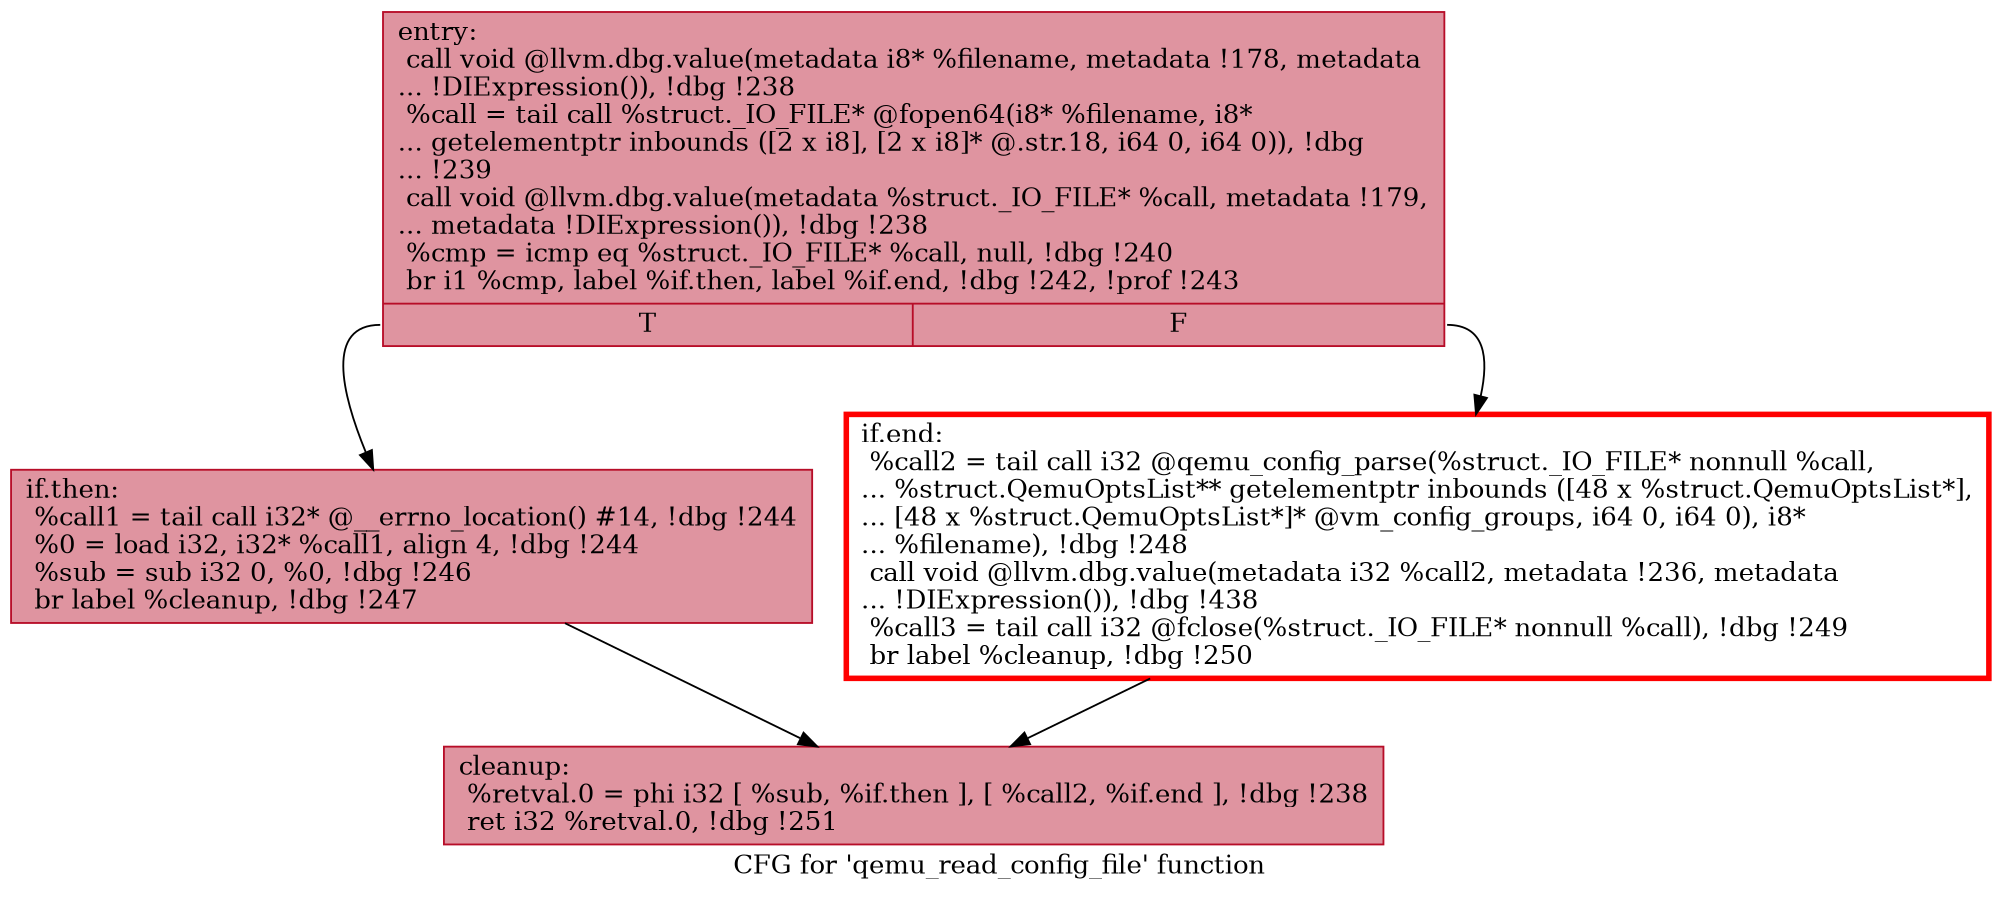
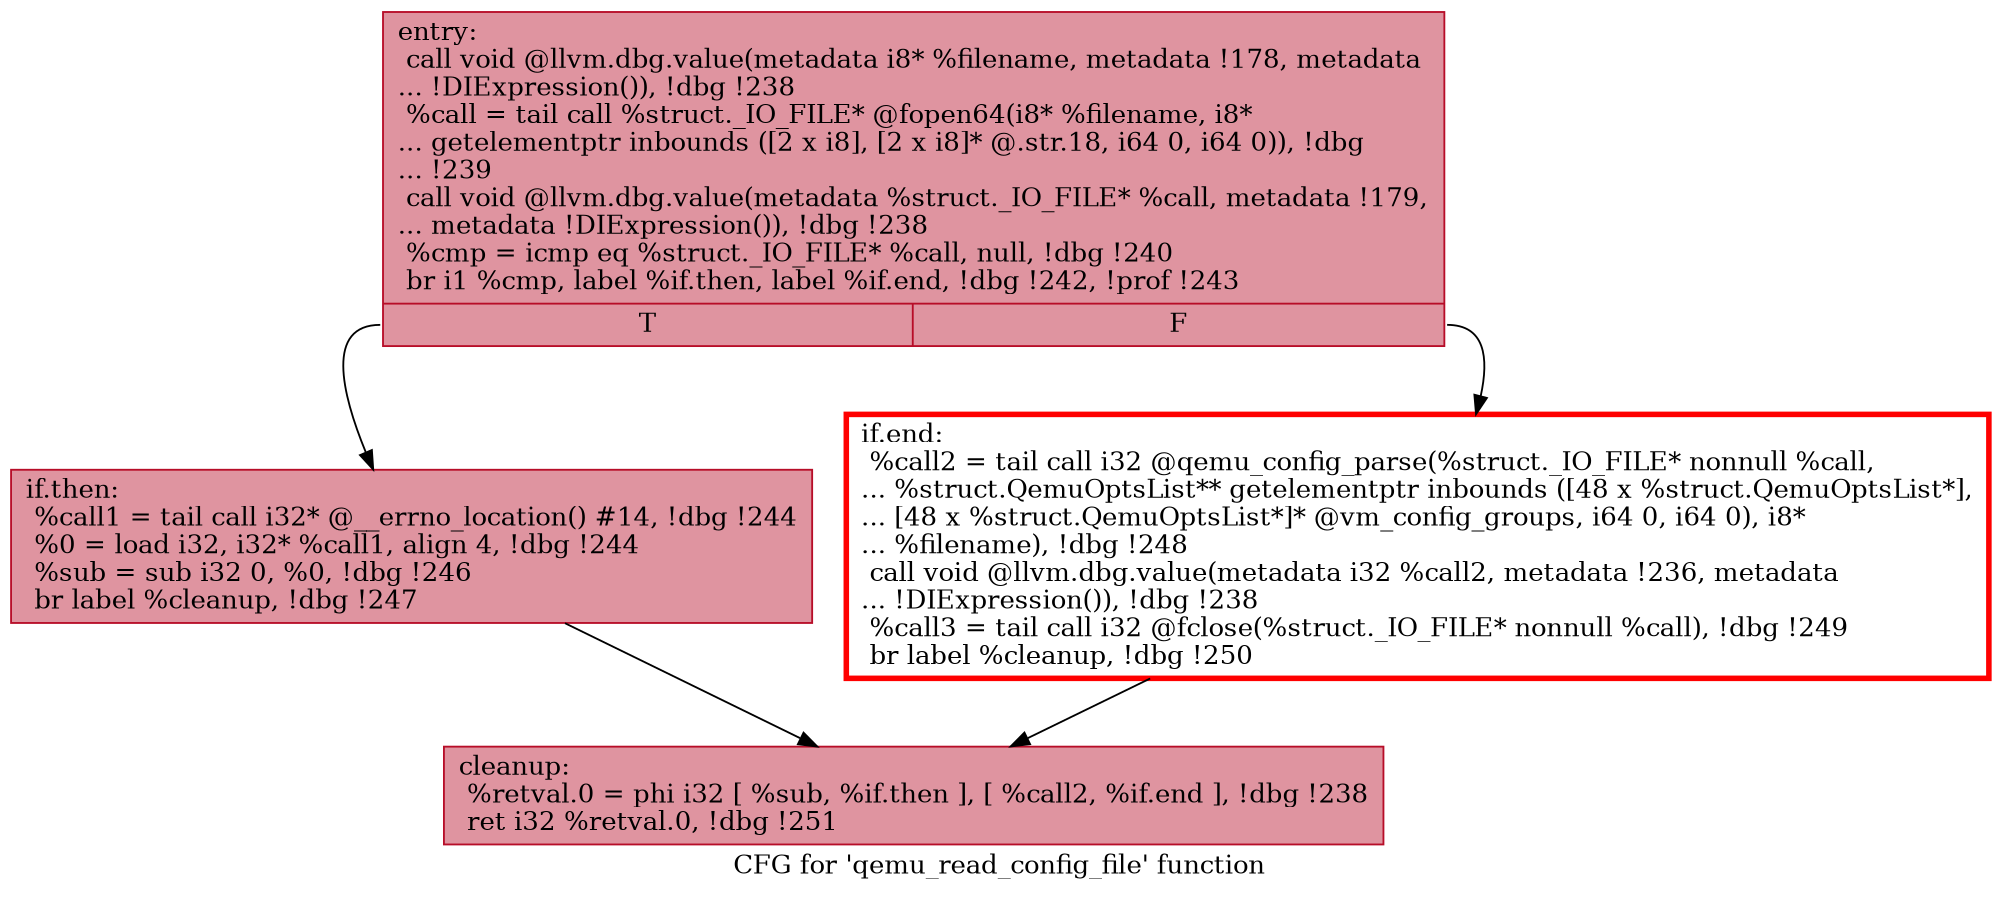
node "if.end:": text "... !DIExpression()), !dbg !438" -> "... !DIExpression()), !dbg !238"
